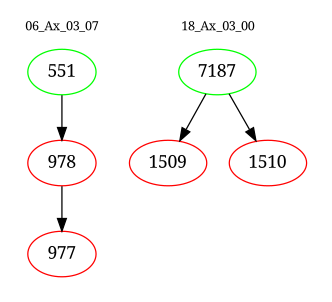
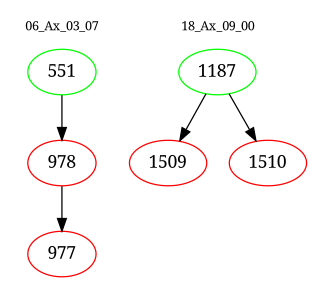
cluster "18_Ax_03_00": label "18_Ax_03_00" -> "18_Ax_09_00"
node "7187": label "7187" -> "1187"
